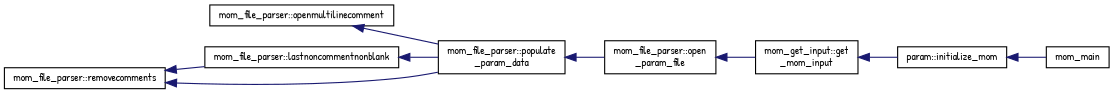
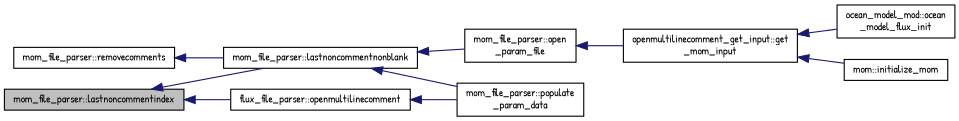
node "mom_file_parser::openmultilinecomment": label "mom_file_parser::openmultilinecomment" -> "flux_file_parser::openmultilinecomment"
node "ocean_model_mod::ocean _model_flux_init": added
edge "mom_file_parser::open _param_file" -> "mom_file_parser::populate _param_data": now "mom_file_parser::open _param_file" -> "mom_file_parser::lastnoncommentnonblank"
node "mom_get_input::get _mom_input": label "mom_get_input::get _mom_input" -> "openmultilinecomment_get_input::get _mom_input"
node "param::initialize_mom": label "param::initialize_mom" -> "mom::initialize_mom"
node "mom_main": removed
edge "mom_file_parser::populate _param_data" -> "mom_file_parser::removecomments": removed
node "mom_file_parser::lastnoncommentindex": added
